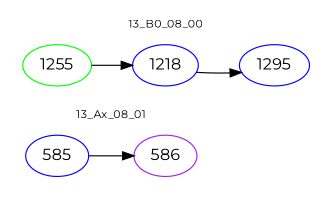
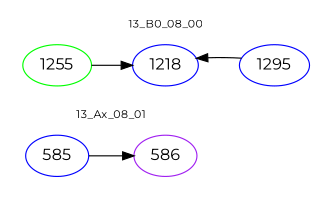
edge "1218" -> "1295": reversed
